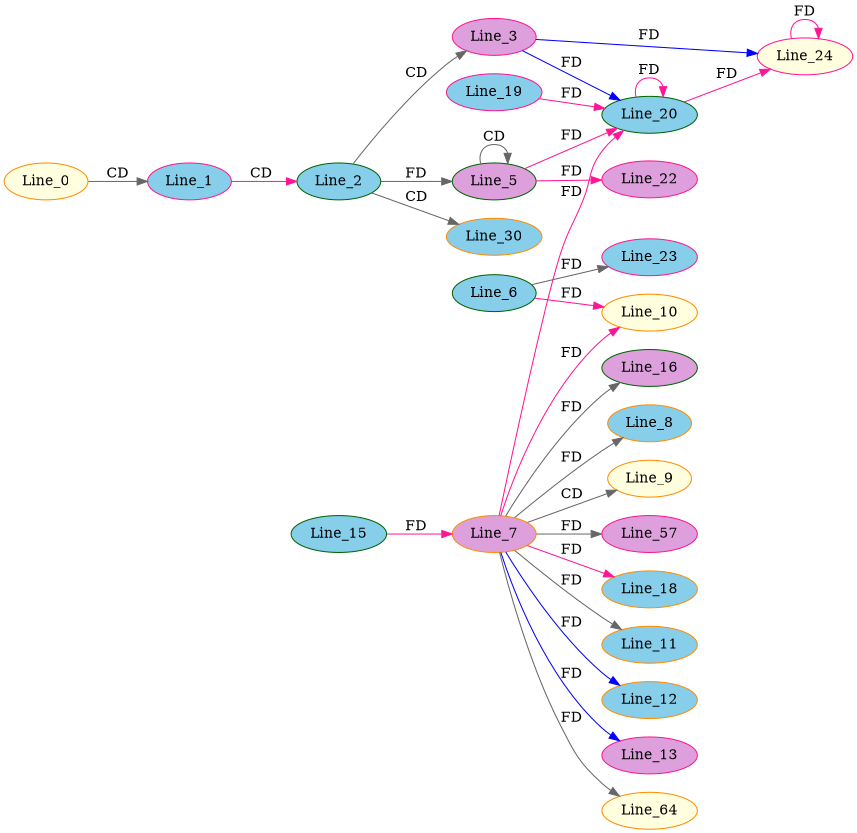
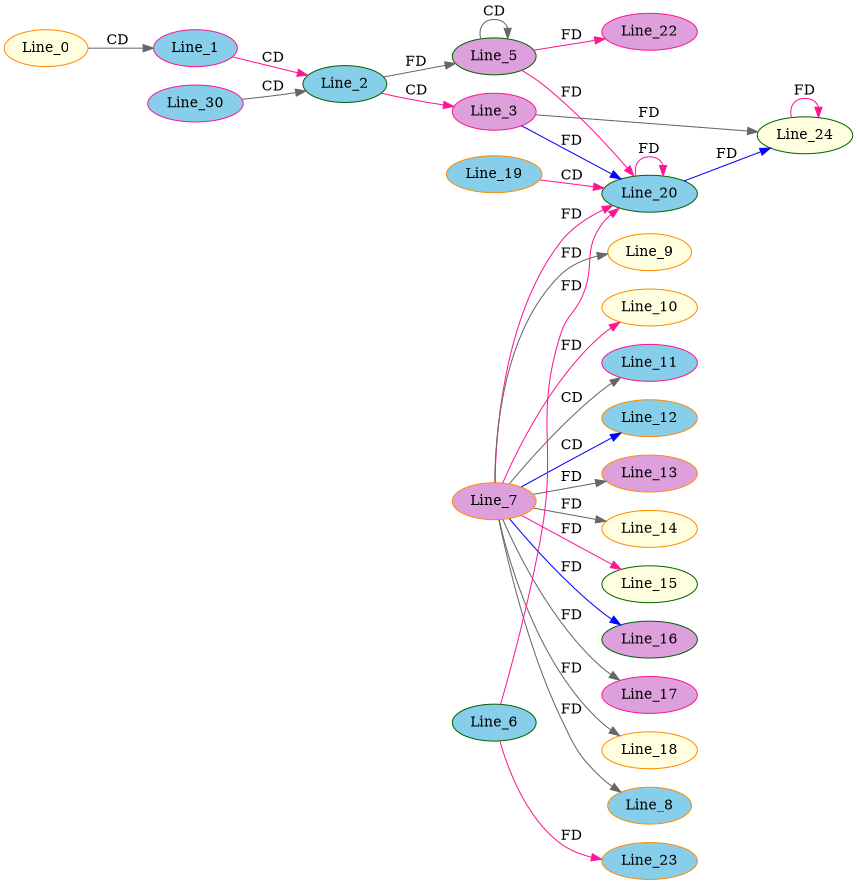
edge "Line_3" -> "Line_24": color blue -> gray40
node "Line_24": color deeppink -> darkgreen
edge "Line_20" -> "Line_24": color deeppink -> blue
node "Line_19": color deeppink -> darkorange
edge "Line_19" -> "Line_20": label "FD" -> "CD"
edge "Line_2" -> "Line_3": color gray40 -> deeppink
edge "Line_2" -> "Line_30": reversed
node "Line_30": color darkorange -> deeppink
node "Line_23": color deeppink -> darkorange
edge "Line_6" -> "Line_23": color gray40 -> deeppink
edge "Line_6" -> "Line_10": now "Line_6" -> "Line_20"
edge "Line_7" -> "Line_16": color gray40 -> blue
edge "Line_7" -> "Line_9": label "CD" -> "FD"
node "Line_15": fillcolor skyblue -> lightyellow
edge "Line_15" -> "Line_7": reversed
node "Line_57": label "Line_57" -> "Line_17"
edge "Line_7" -> "Line_18": color deeppink -> gray40
edge "Line_7" -> "Line_11": label "FD" -> "CD"
node "Line_18": fillcolor skyblue -> lightyellow
edge "Line_7" -> "Line_12": label "FD" -> "CD"
node "Line_11": color darkorange -> deeppink
edge "Line_7" -> "Line_13": color blue -> gray40
node "Line_13": color deeppink -> darkorange
node "Line_64": label "Line_64" -> "Line_14"
